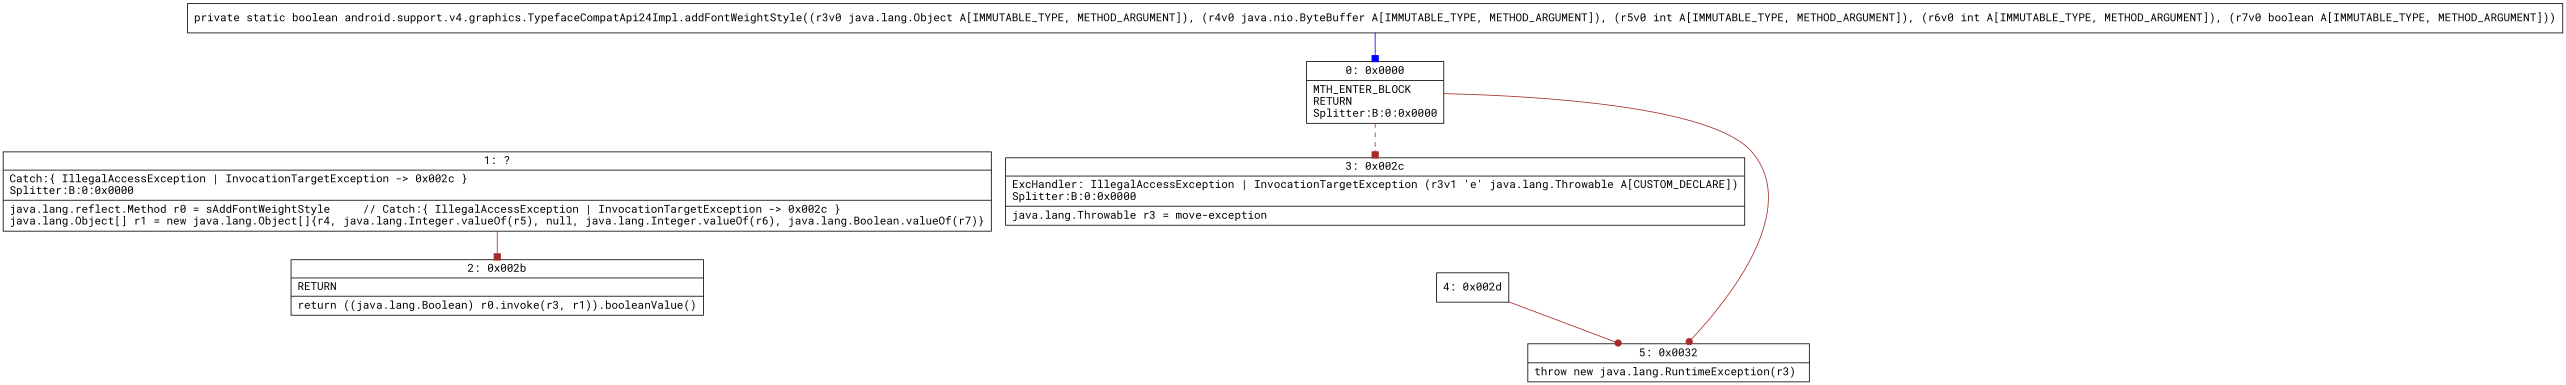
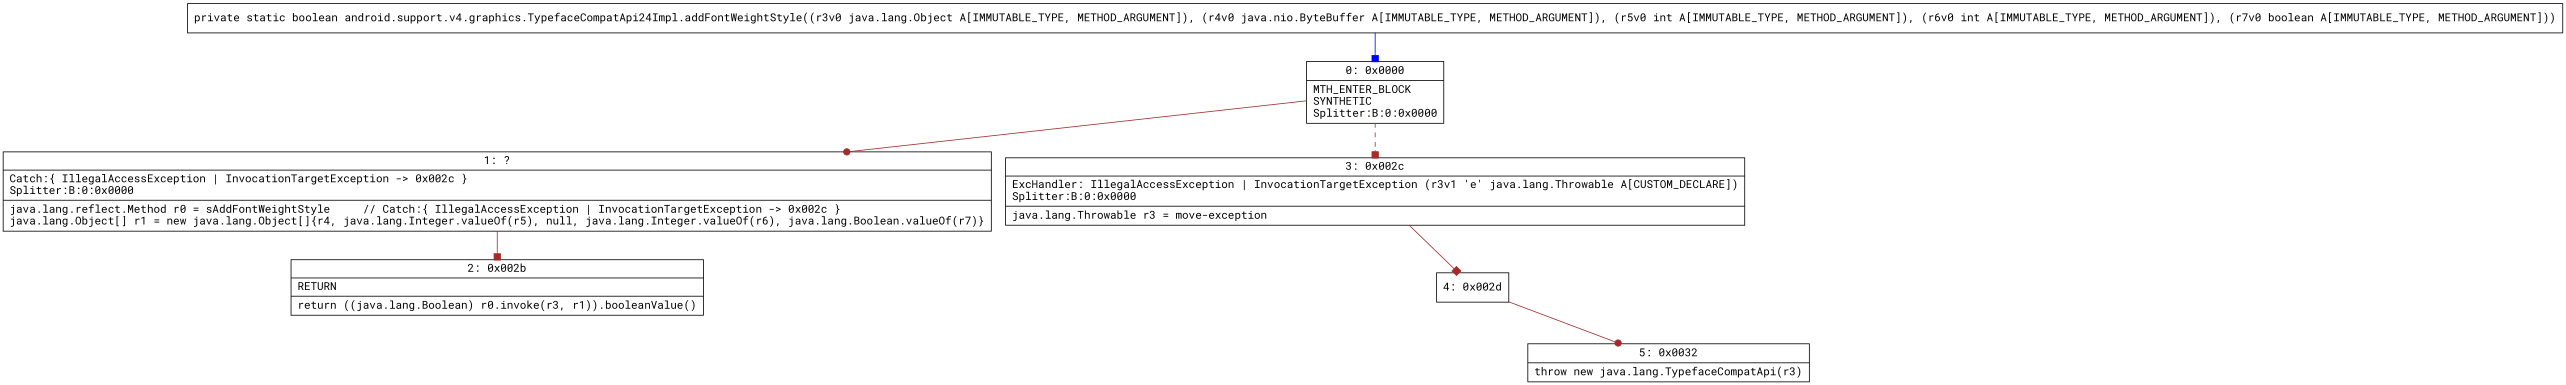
node "0: 0x0000": text "RETURN" -> "SYNTHETIC"
edge "0: 0x0000" -> "5: 0x0032": now "0: 0x0000" -> "1: ?"
edge "3: 0x002c" -> "4: 0x002d": added
node "5: 0x0032": text "throw new java.lang.RuntimeException(r3)" -> "throw new java.lang.TypefaceCompatApi(r3)"
